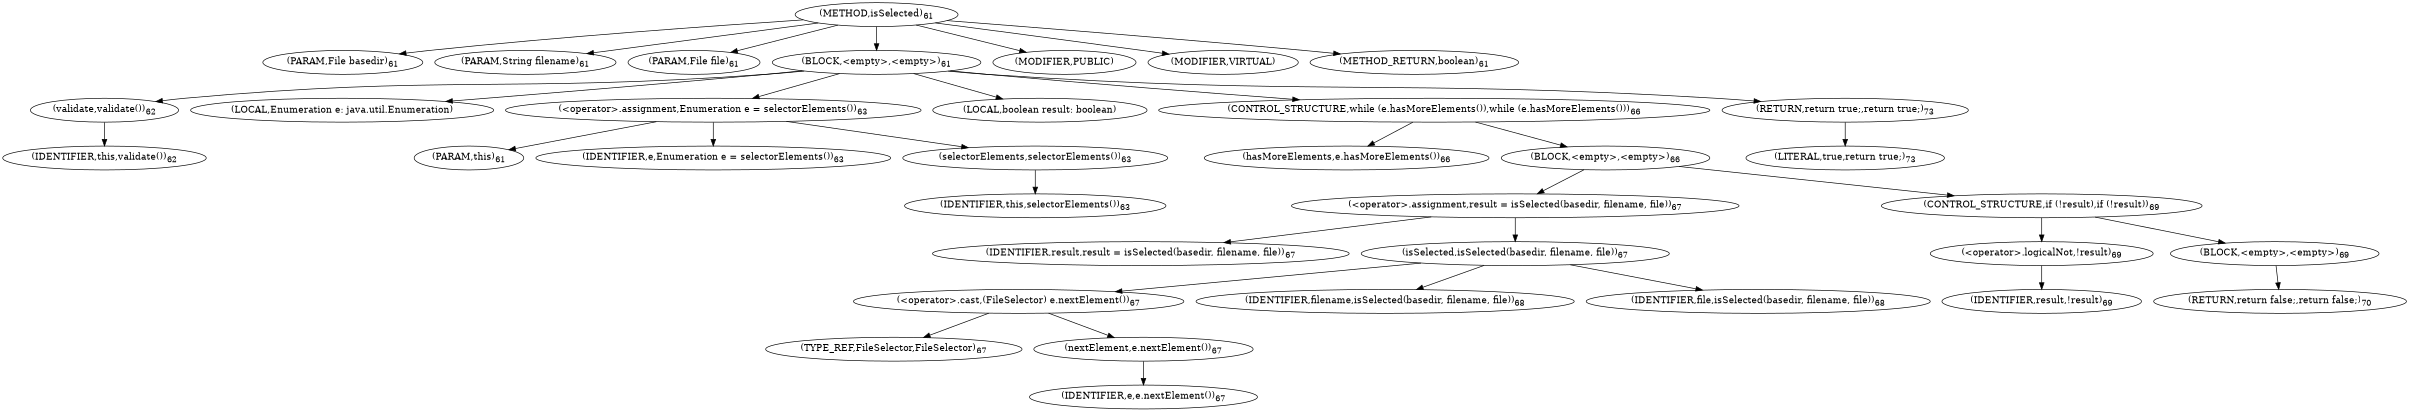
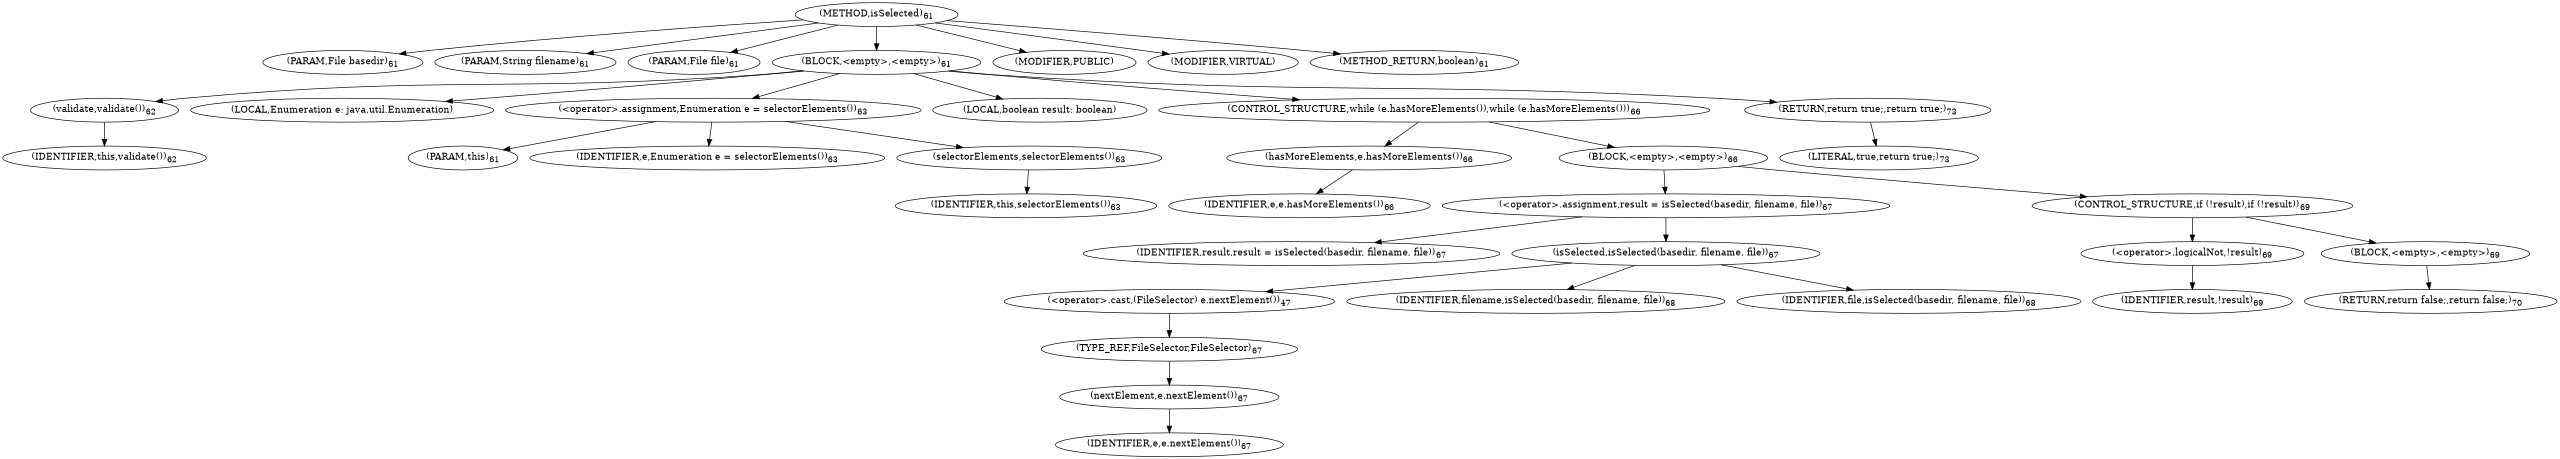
node "(IDENTIFIER,e,e.hasMoreElements())": added
node "(<operator>.cast,(FileSelector) e.nextElement())": text "67" -> "47"
edge "(<operator>.cast,(FileSelector) e.nextElement())" -> "(nextElement,e.nextElement())": now "(TYPE_REF,FileSelector,FileSelector)" -> "(nextElement,e.nextElement())"
